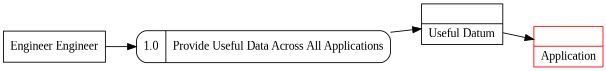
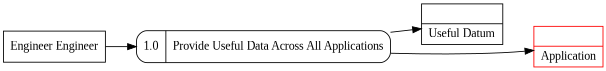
edge "Useful Datum" -> "Application": now "1.0" -> "Application"
